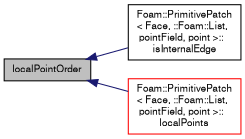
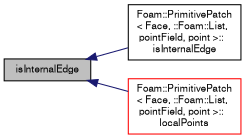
node "localPointOrder": label "localPointOrder" -> "isInternalEdge"
